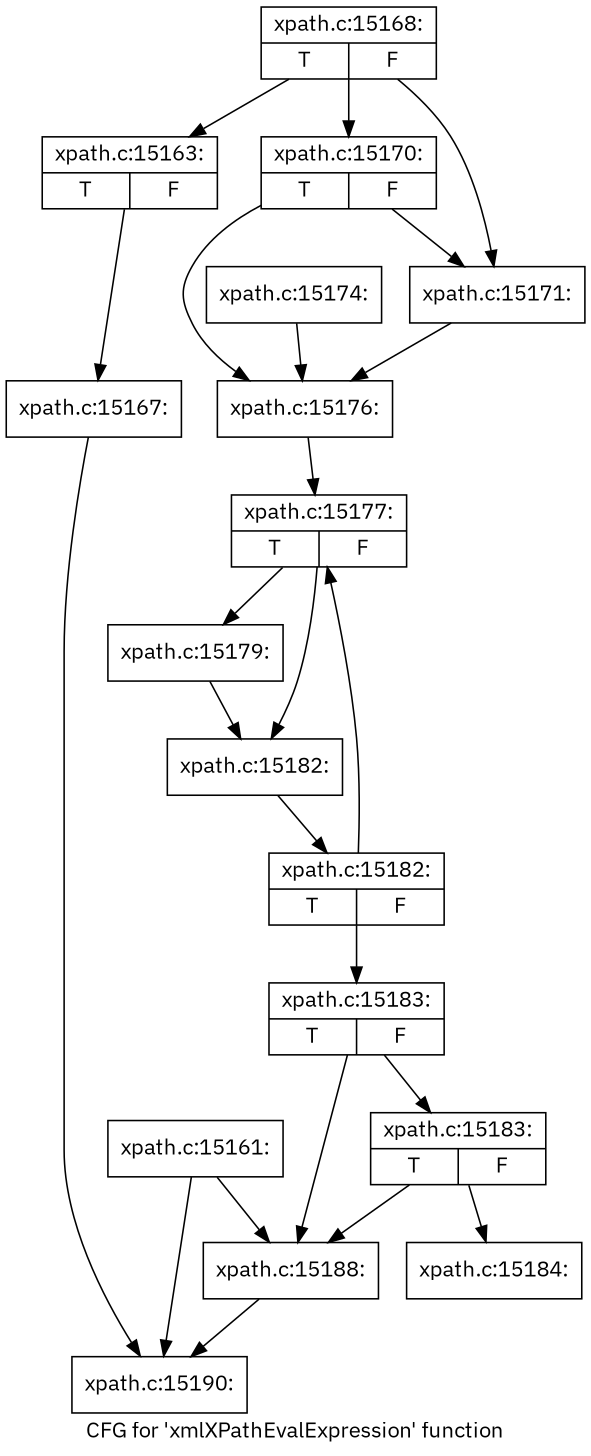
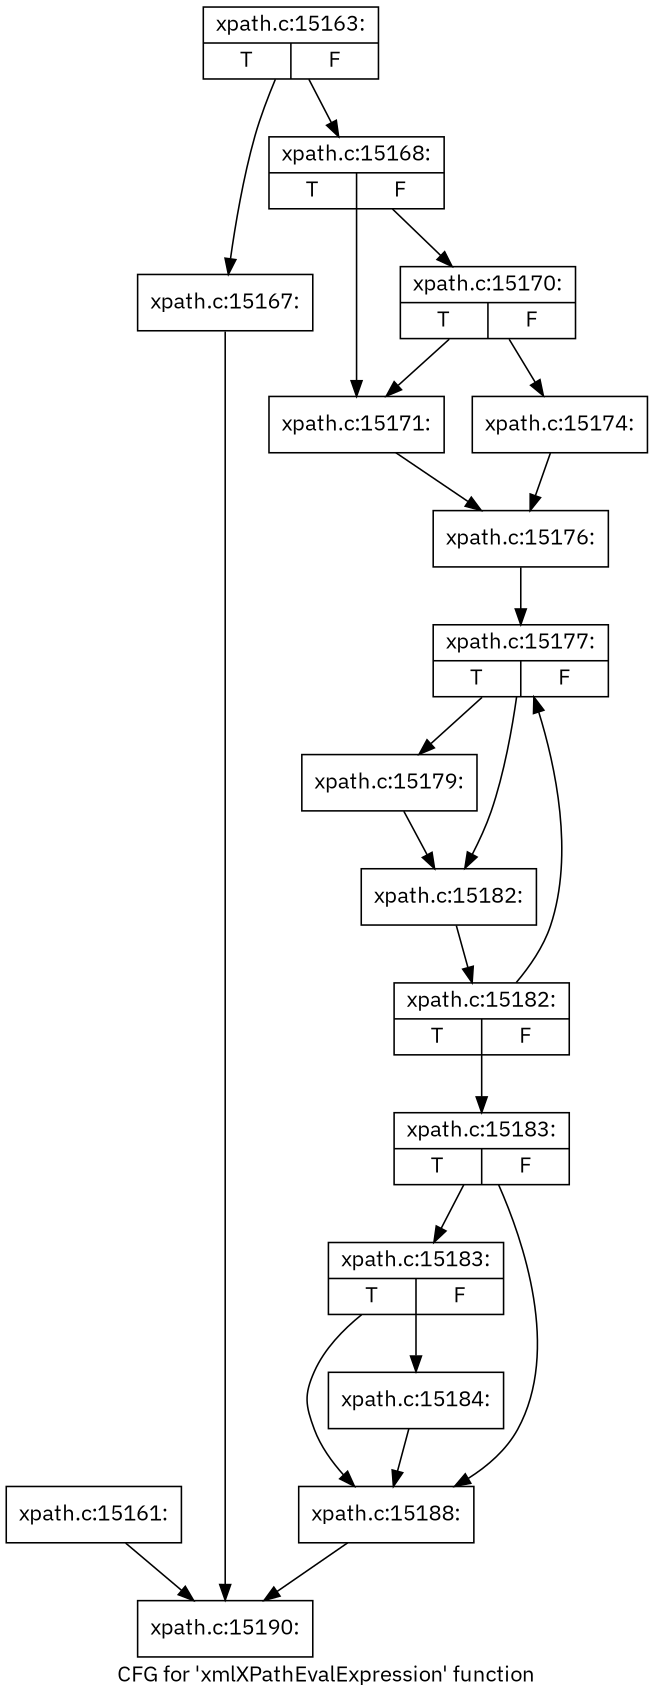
edge "xpath.c:15168:" -> "xpath.c:15163:": reversed
edge "xpath.c:15170:" -> "xpath.c:15176:": now "xpath.c:15170:" -> "xpath.c:15174:"
edge "xpath.c:15161:" -> "xpath.c:15188:": now "xpath.c:15184:" -> "xpath.c:15188:"
